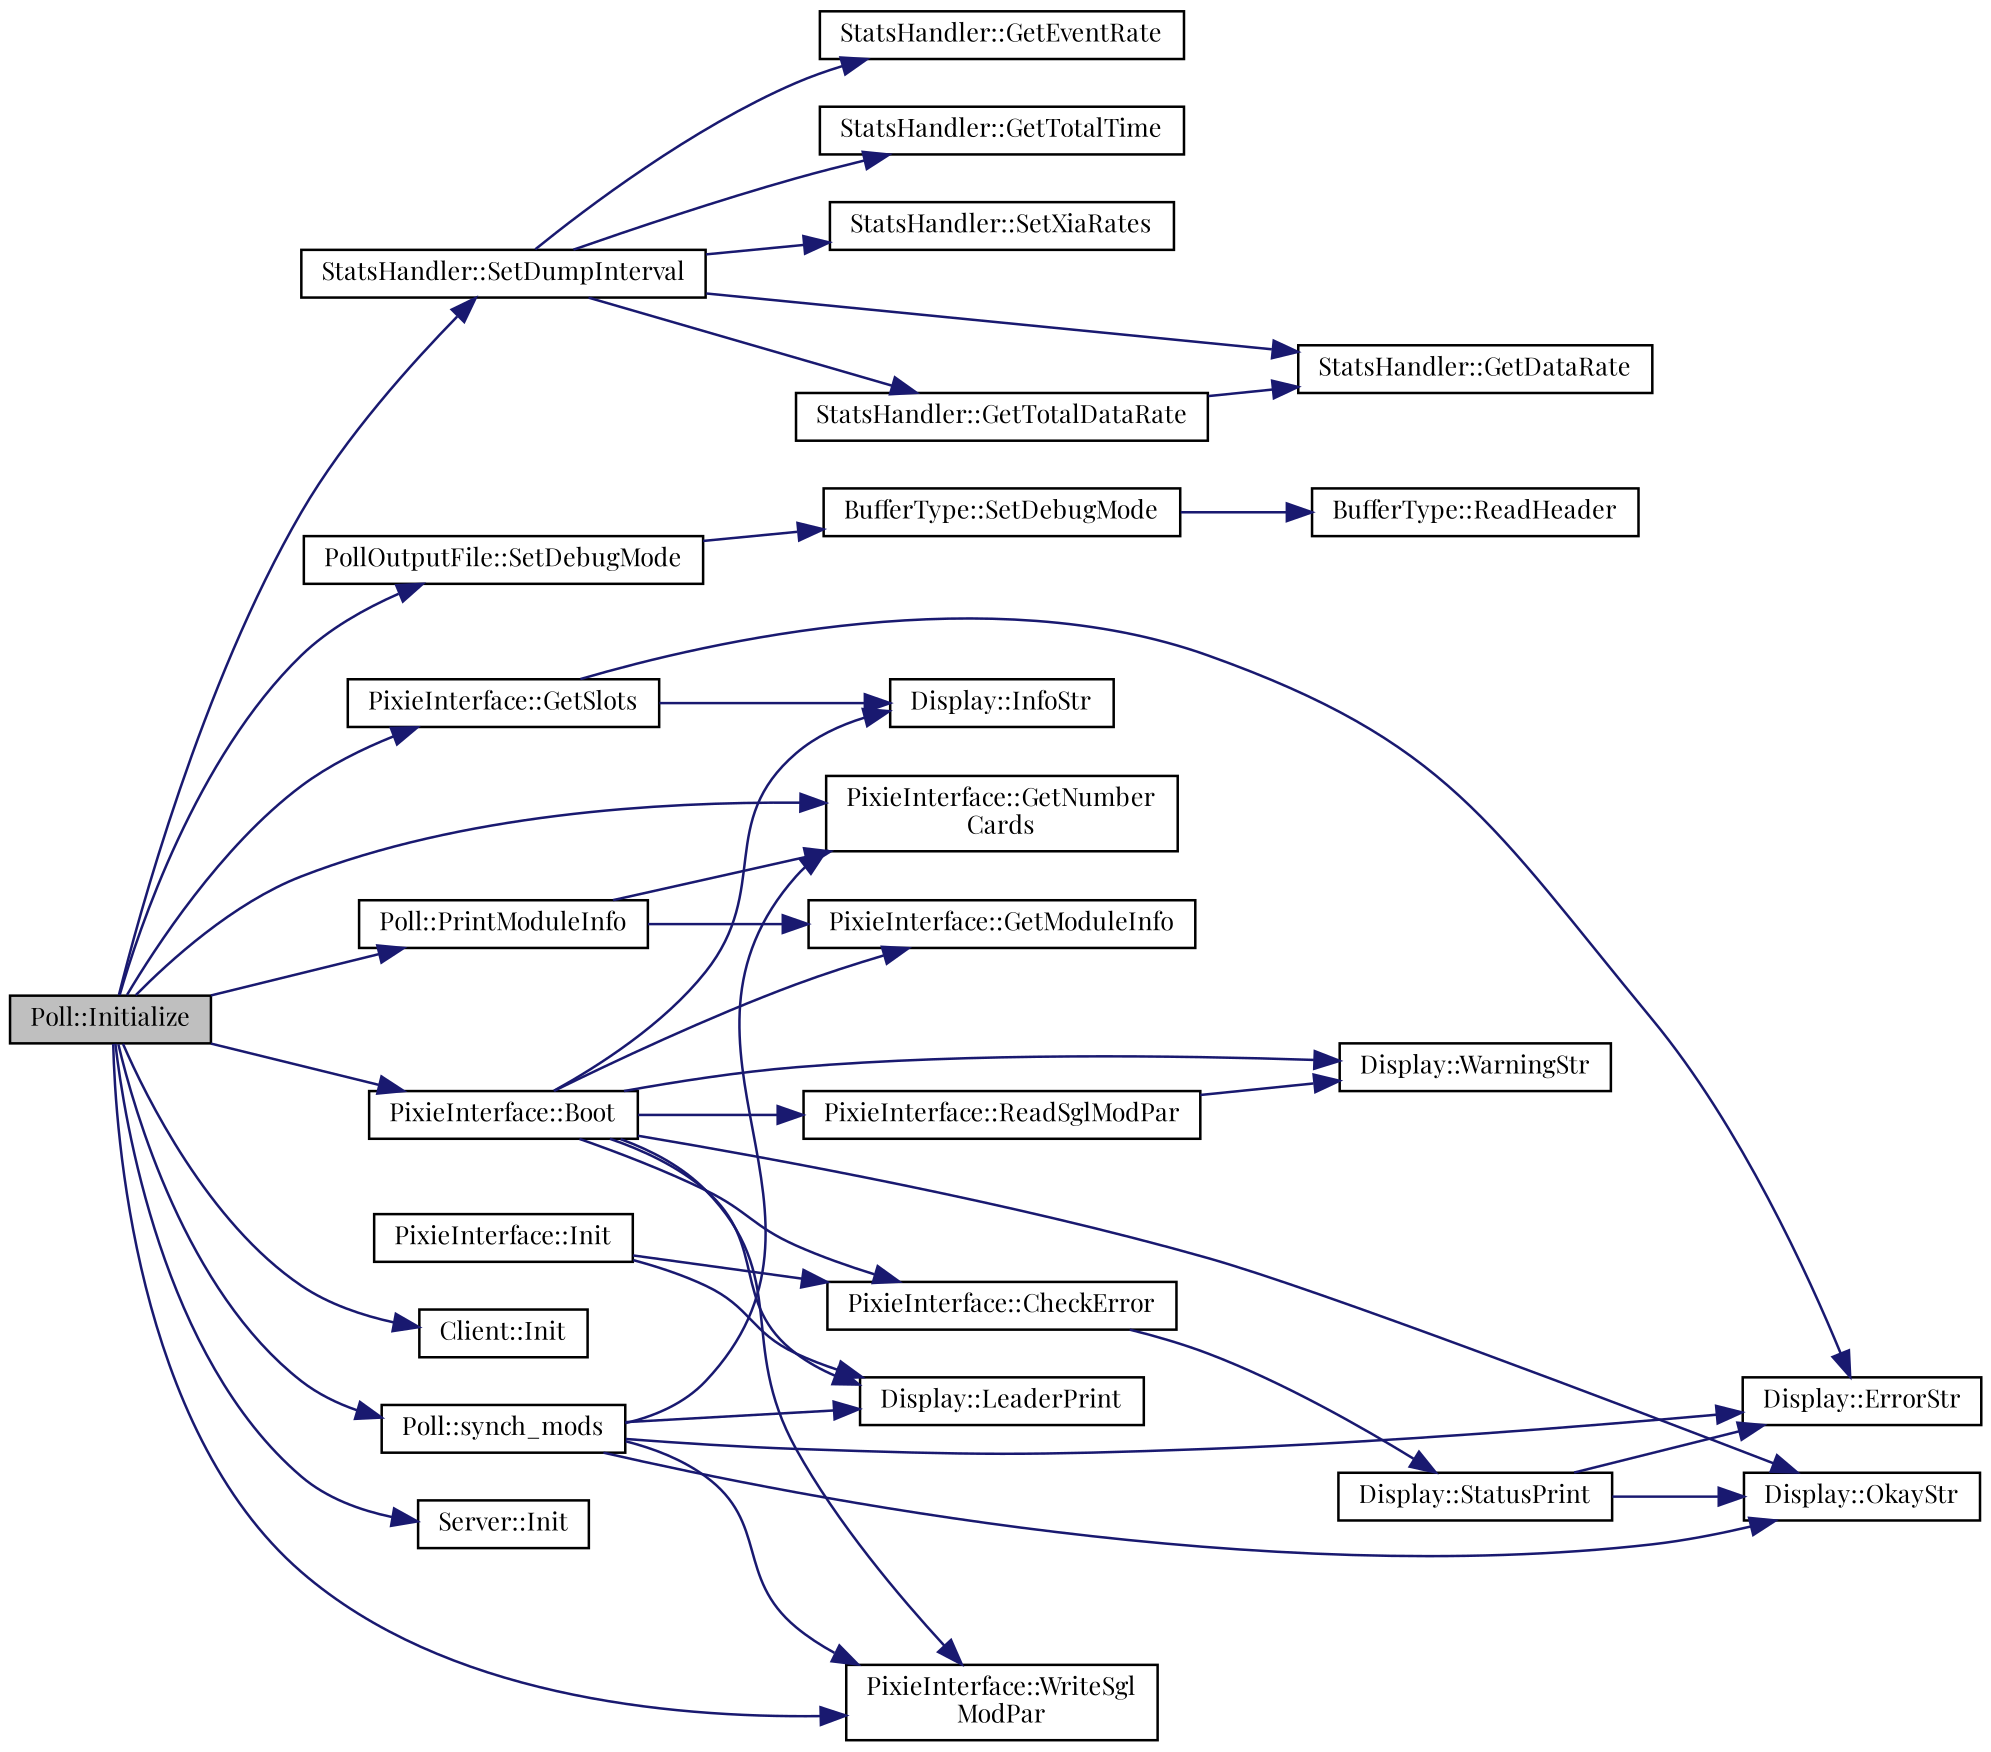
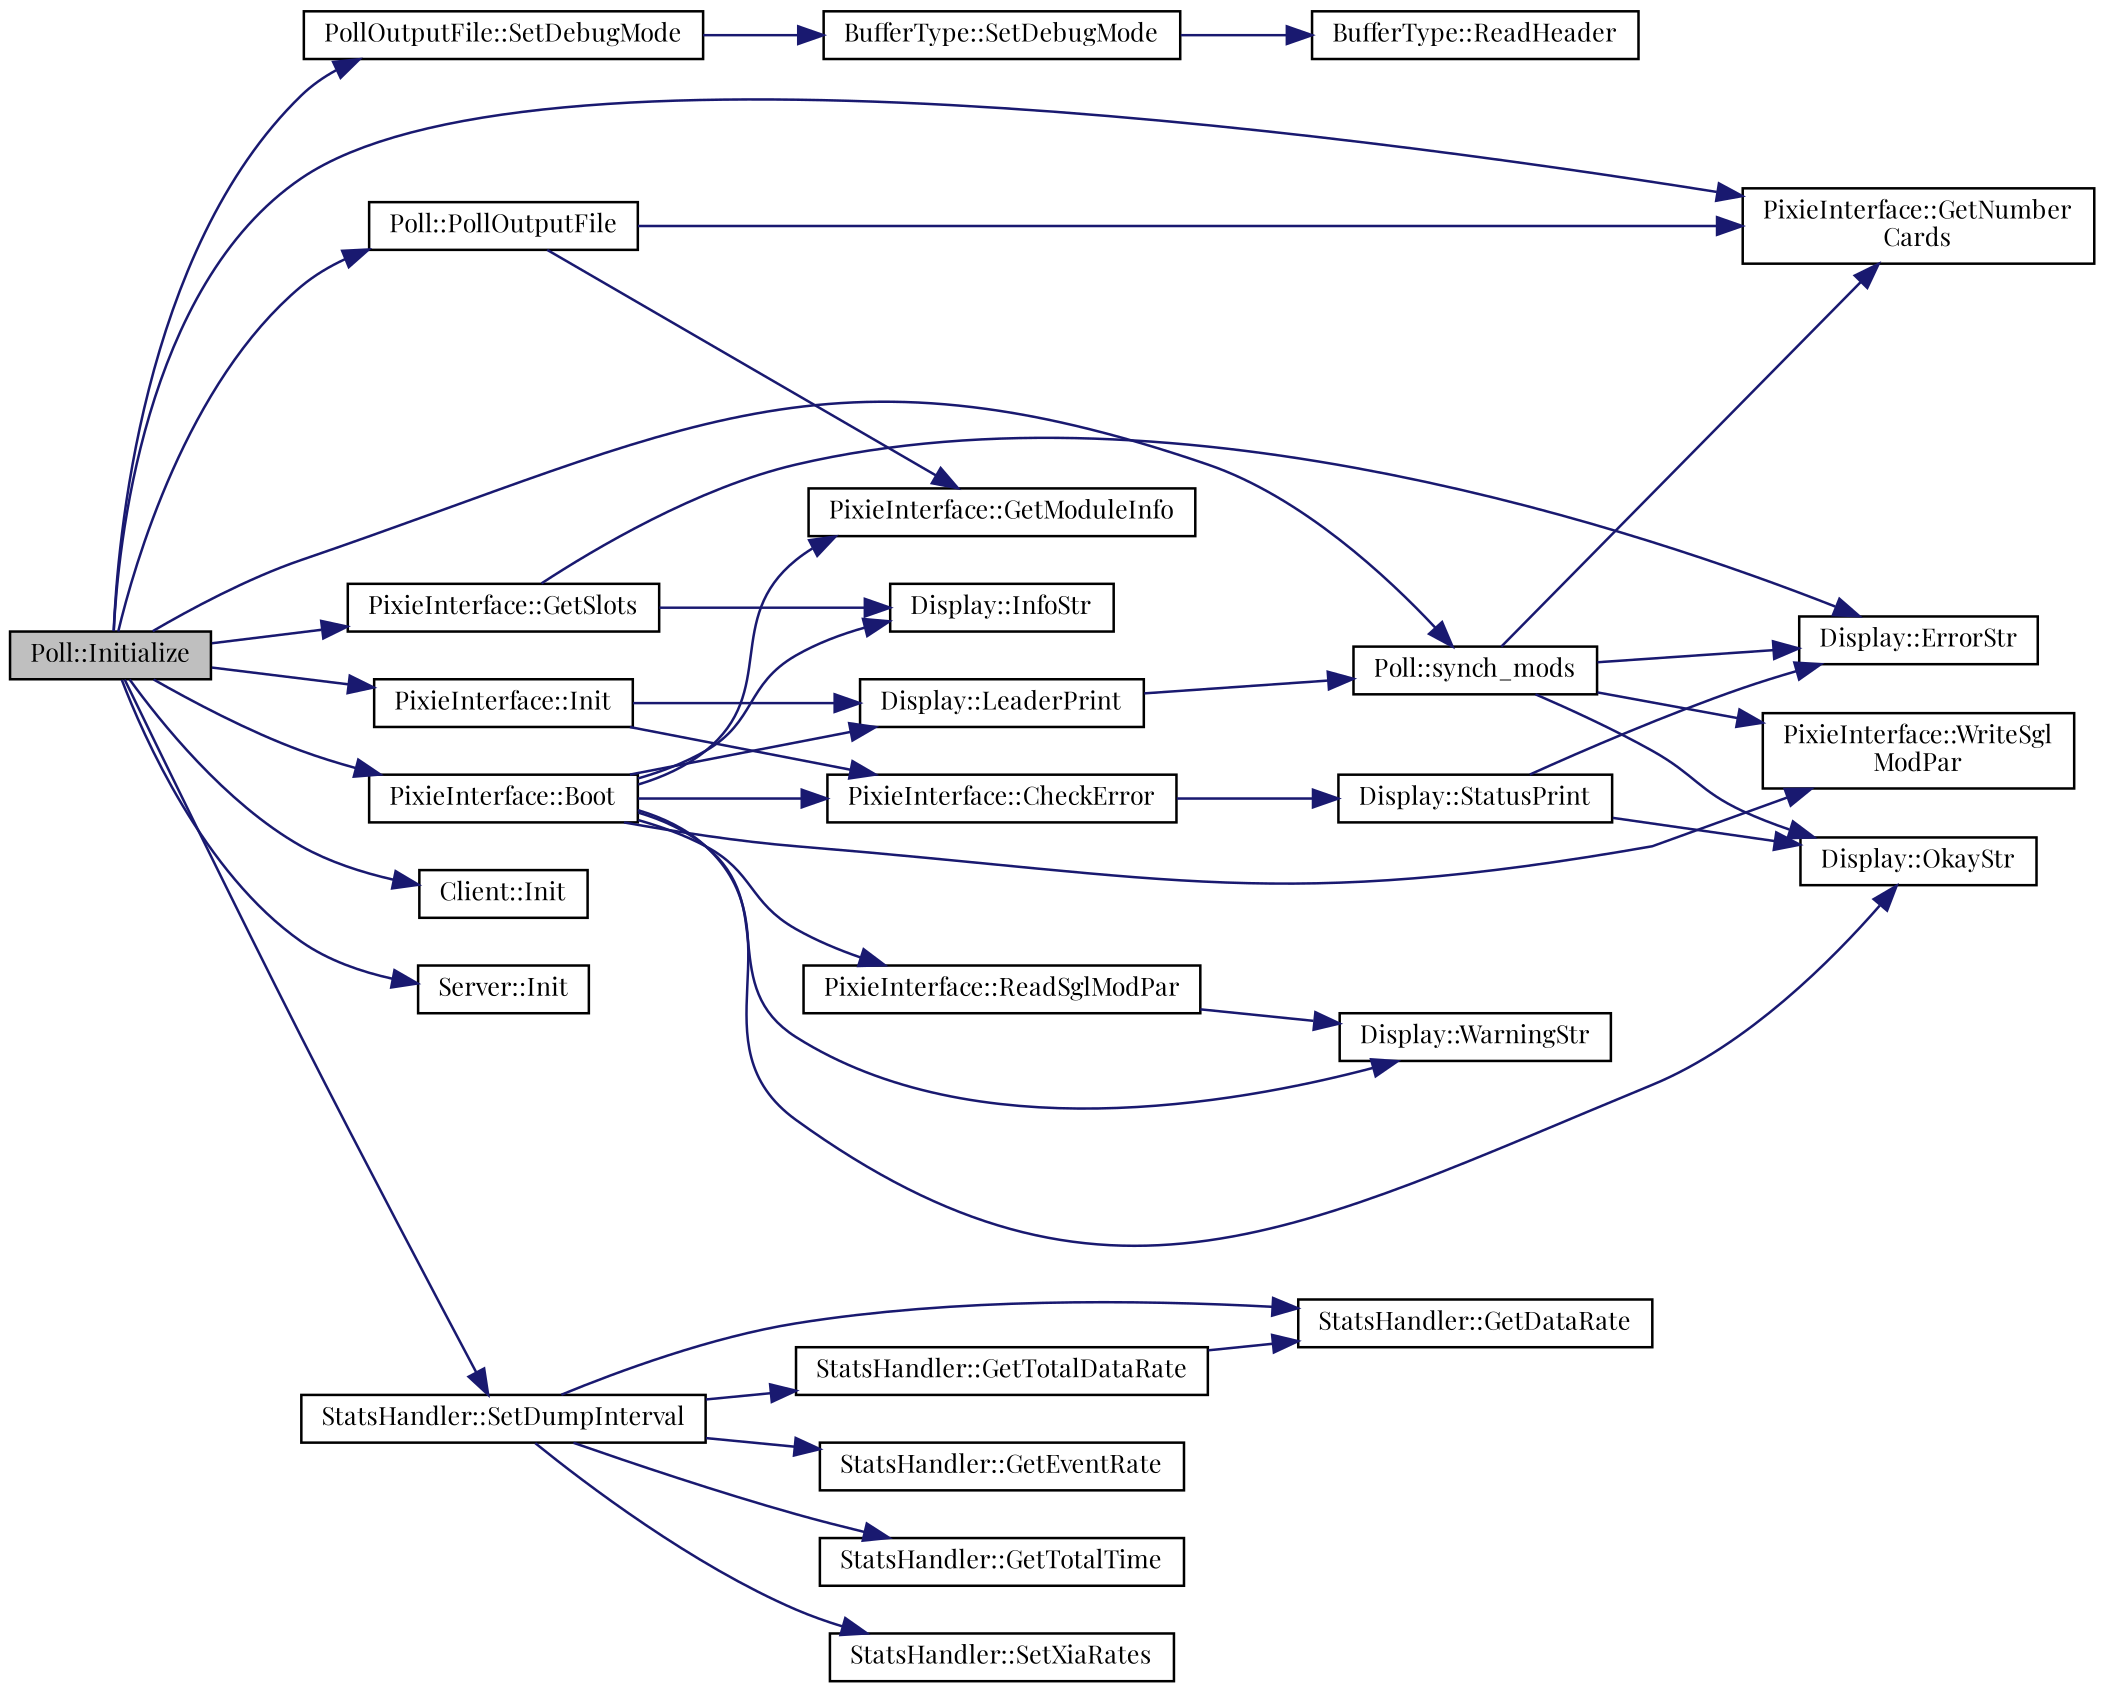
node "Poll::PrintModuleInfo": label "Poll::PrintModuleInfo" -> "Poll::PollOutputFile"
edge "Poll::synch_mods" -> "Display::LeaderPrint": reversed
edge "Poll::Initialize" -> "PixieInterface::WriteSgl ModPar": now "Poll::Initialize" -> "PixieInterface::Init"
